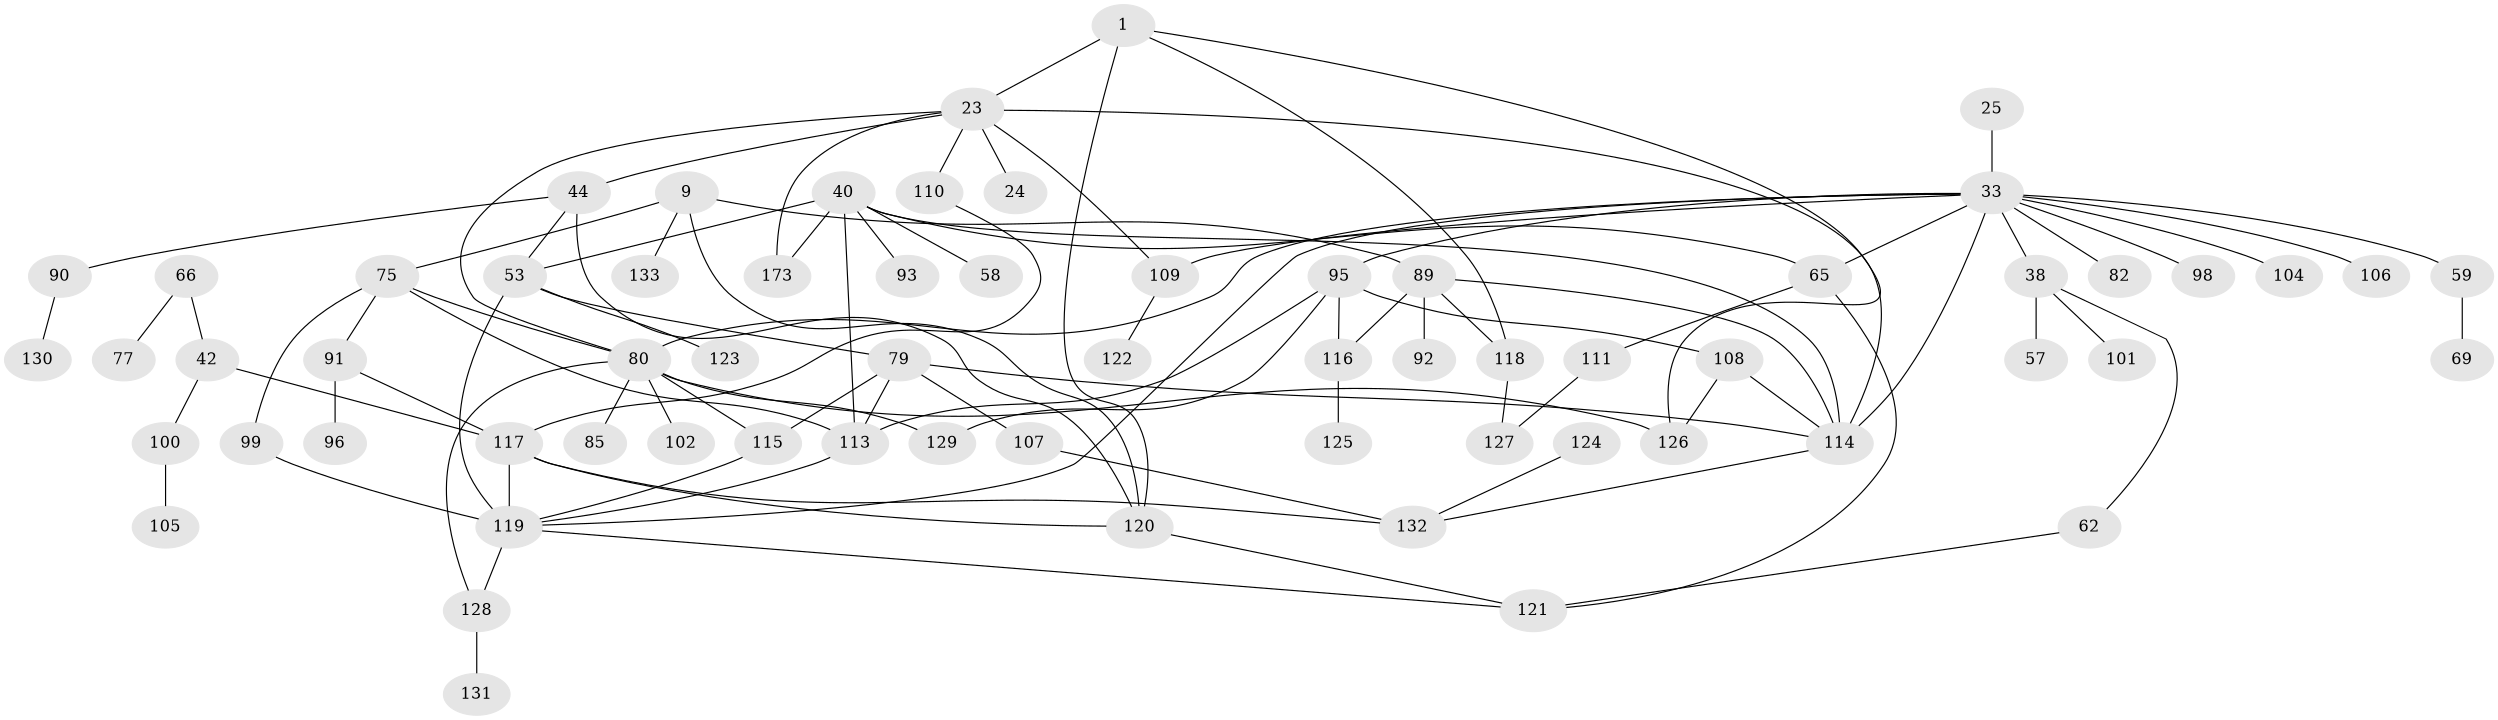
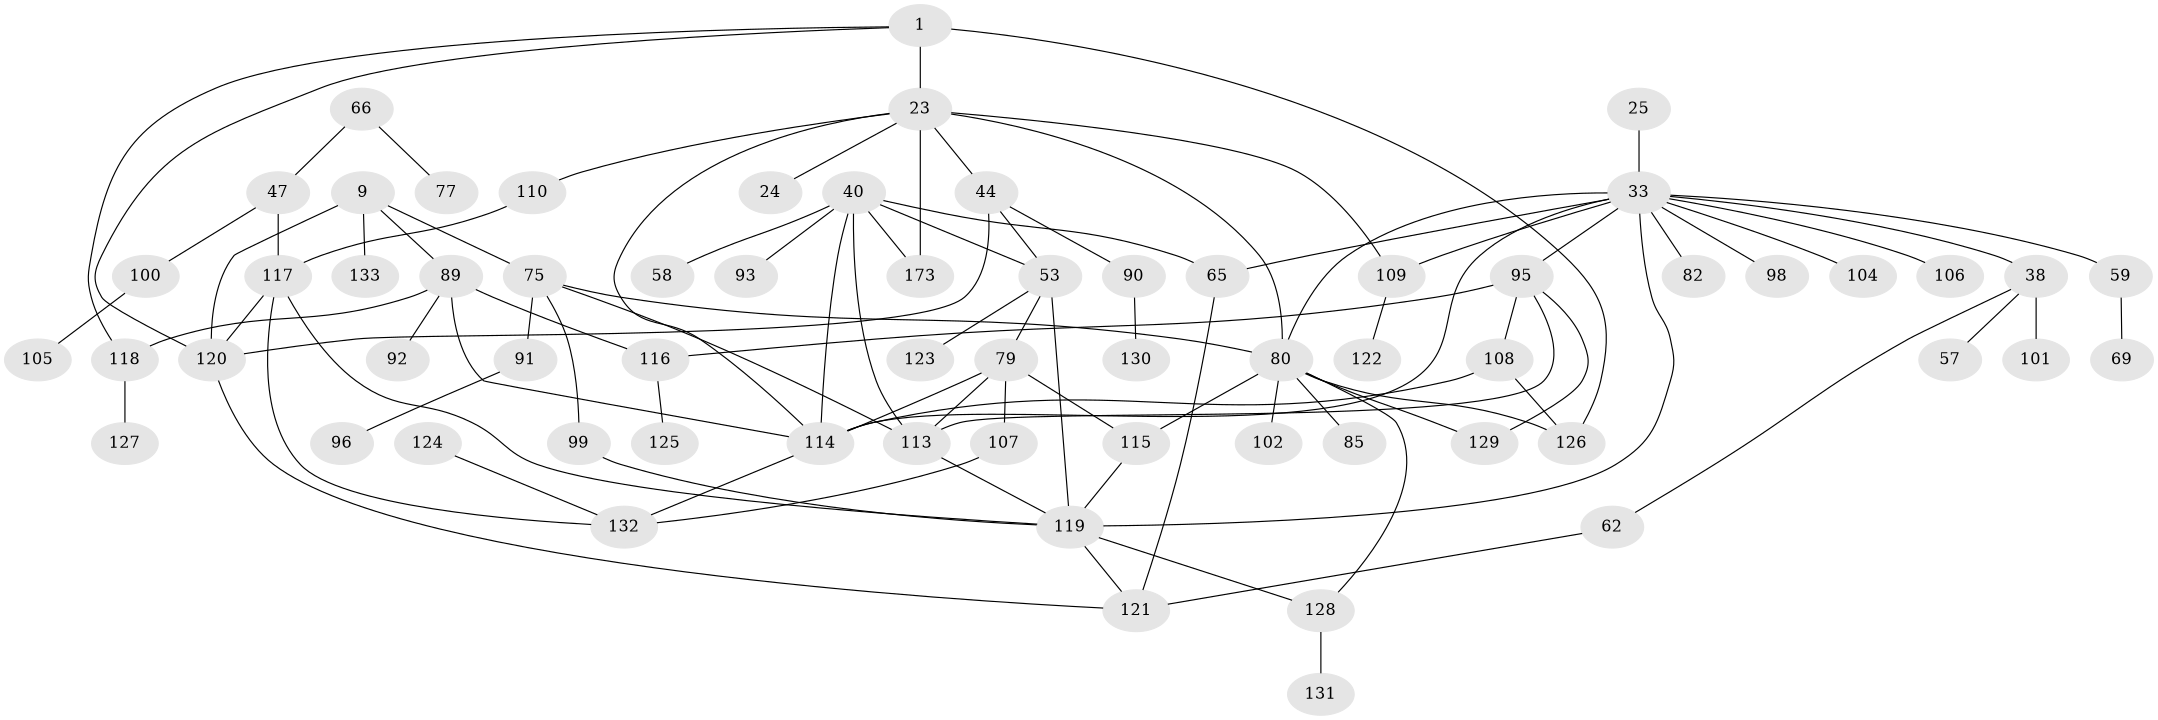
node "42": label "42" -> "47"
node "111": removed
edge "91" -- "117": removed
